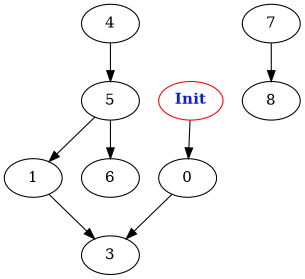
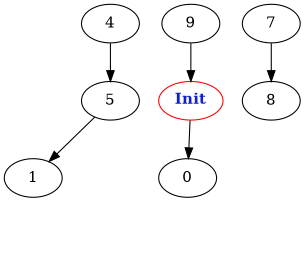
node "9": added
node "6": removed
node "3": removed
